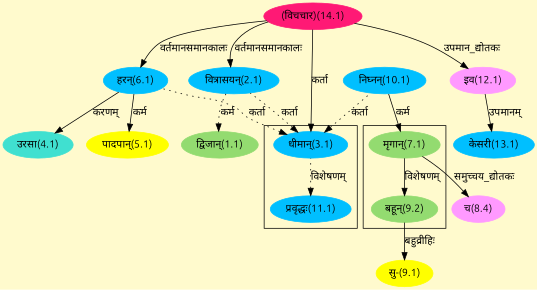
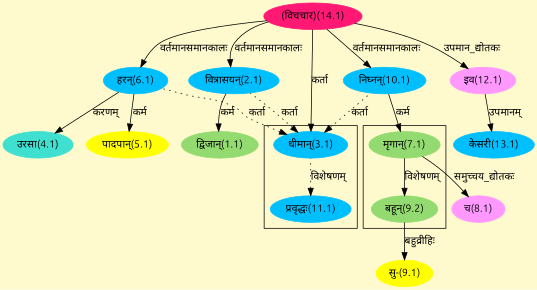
edge "(विचचार)(14.1)" -> "निघ्नन्(10.1)": added, label "वर्तमानसमानकालः"
edge "वित्रासयन्(2.1)" -> "द्विजान्(1.1)": style dotted -> solid
node "च(8.4)": label "च(8.4)" -> "च(8.1)"
